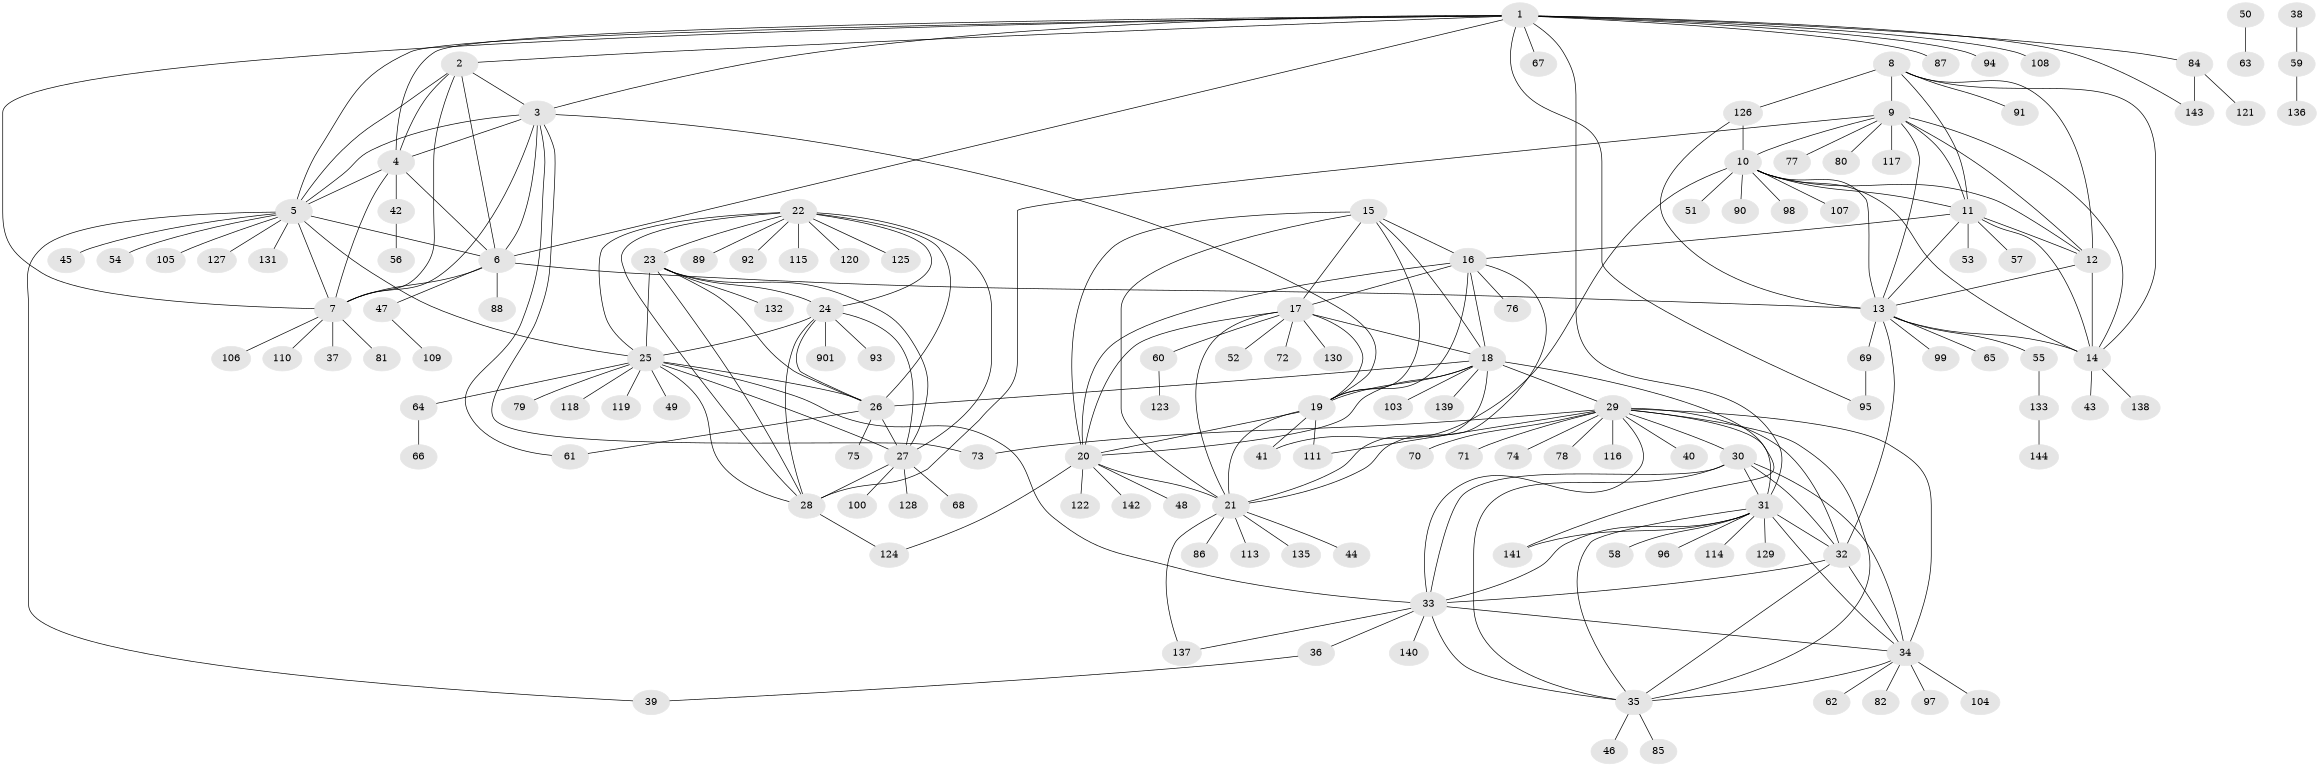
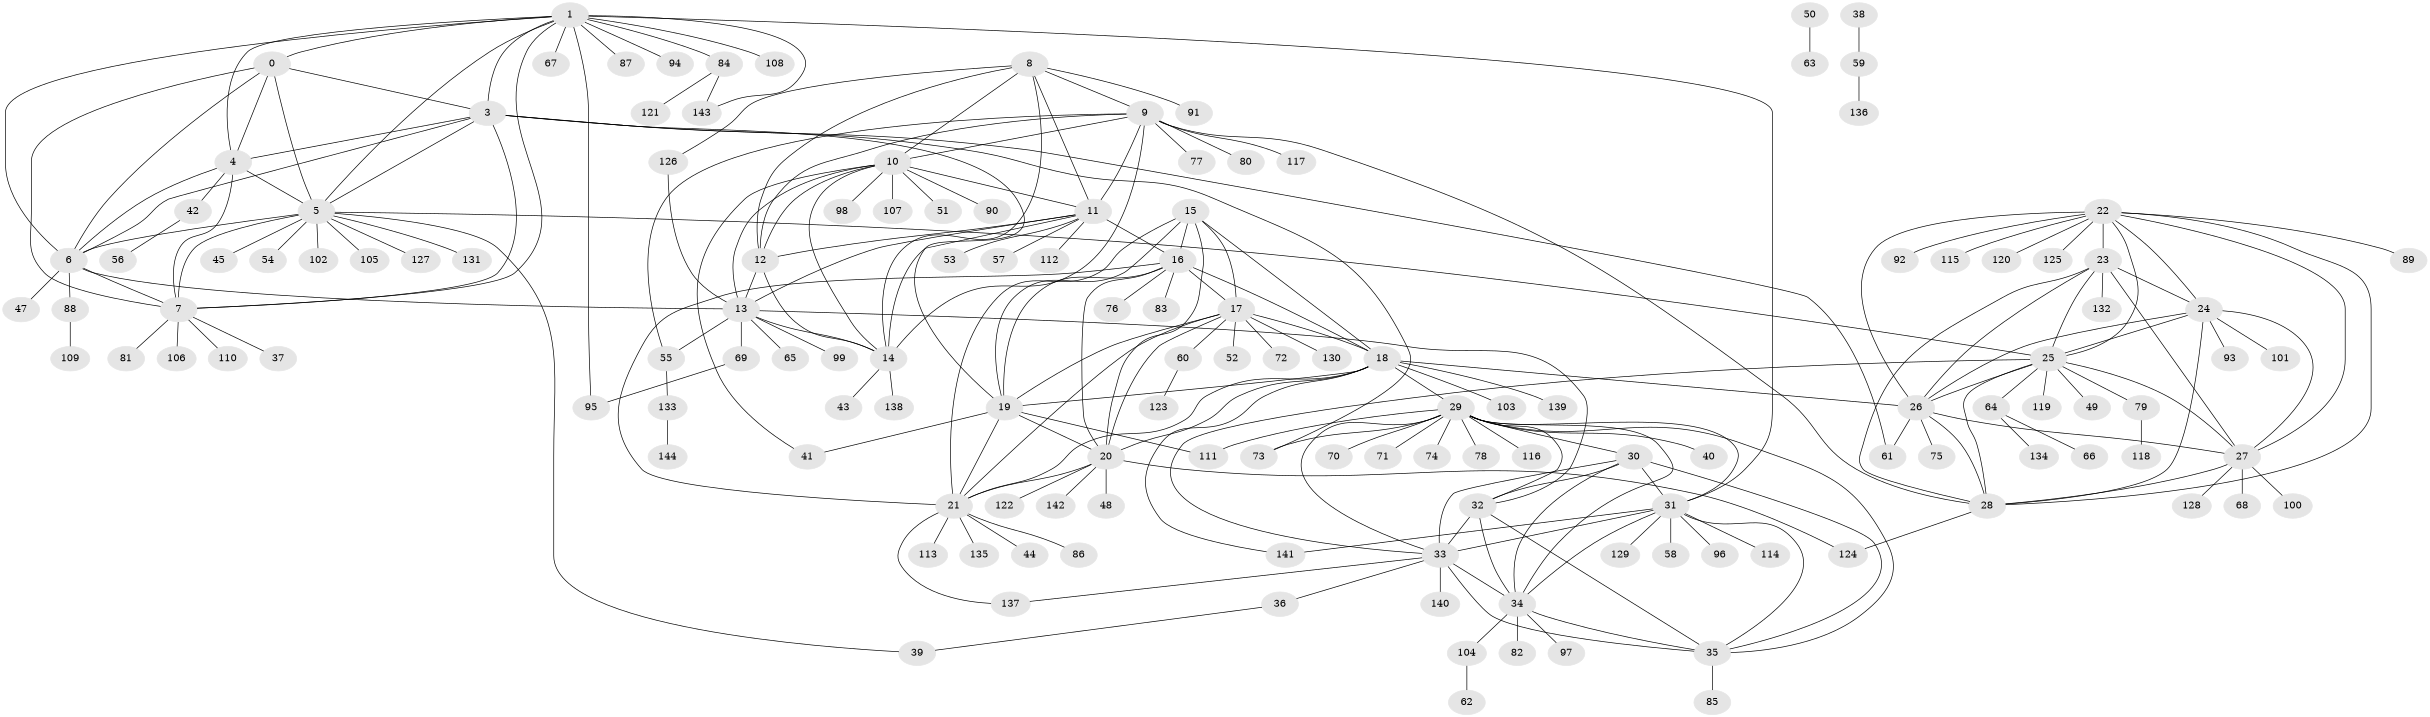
node "2": label "2" -> "0"
edge "126" -- "10": now "8" -- "10"
edge "9" -- "13": now "9" -- "55"
node "102": added
node "112": added
node "83": added
edge "47" -- "109": now "88" -- "109"
node "901": label "901" -> "101"
edge "25" -- "118": now "79" -- "118"
edge "26" -- "28": added
node "134": added
edge "31" -- "32": removed
edge "34" -- "62": now "104" -- "62"
node "46": removed
